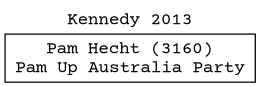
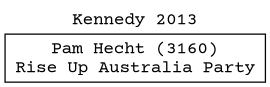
node "Pam Hecht (3160) Pam Up Australia Party": label "Pam Hecht (3160) Pam Up Australia Party" -> "Pam Hecht (3160) Rise Up Australia Party"
